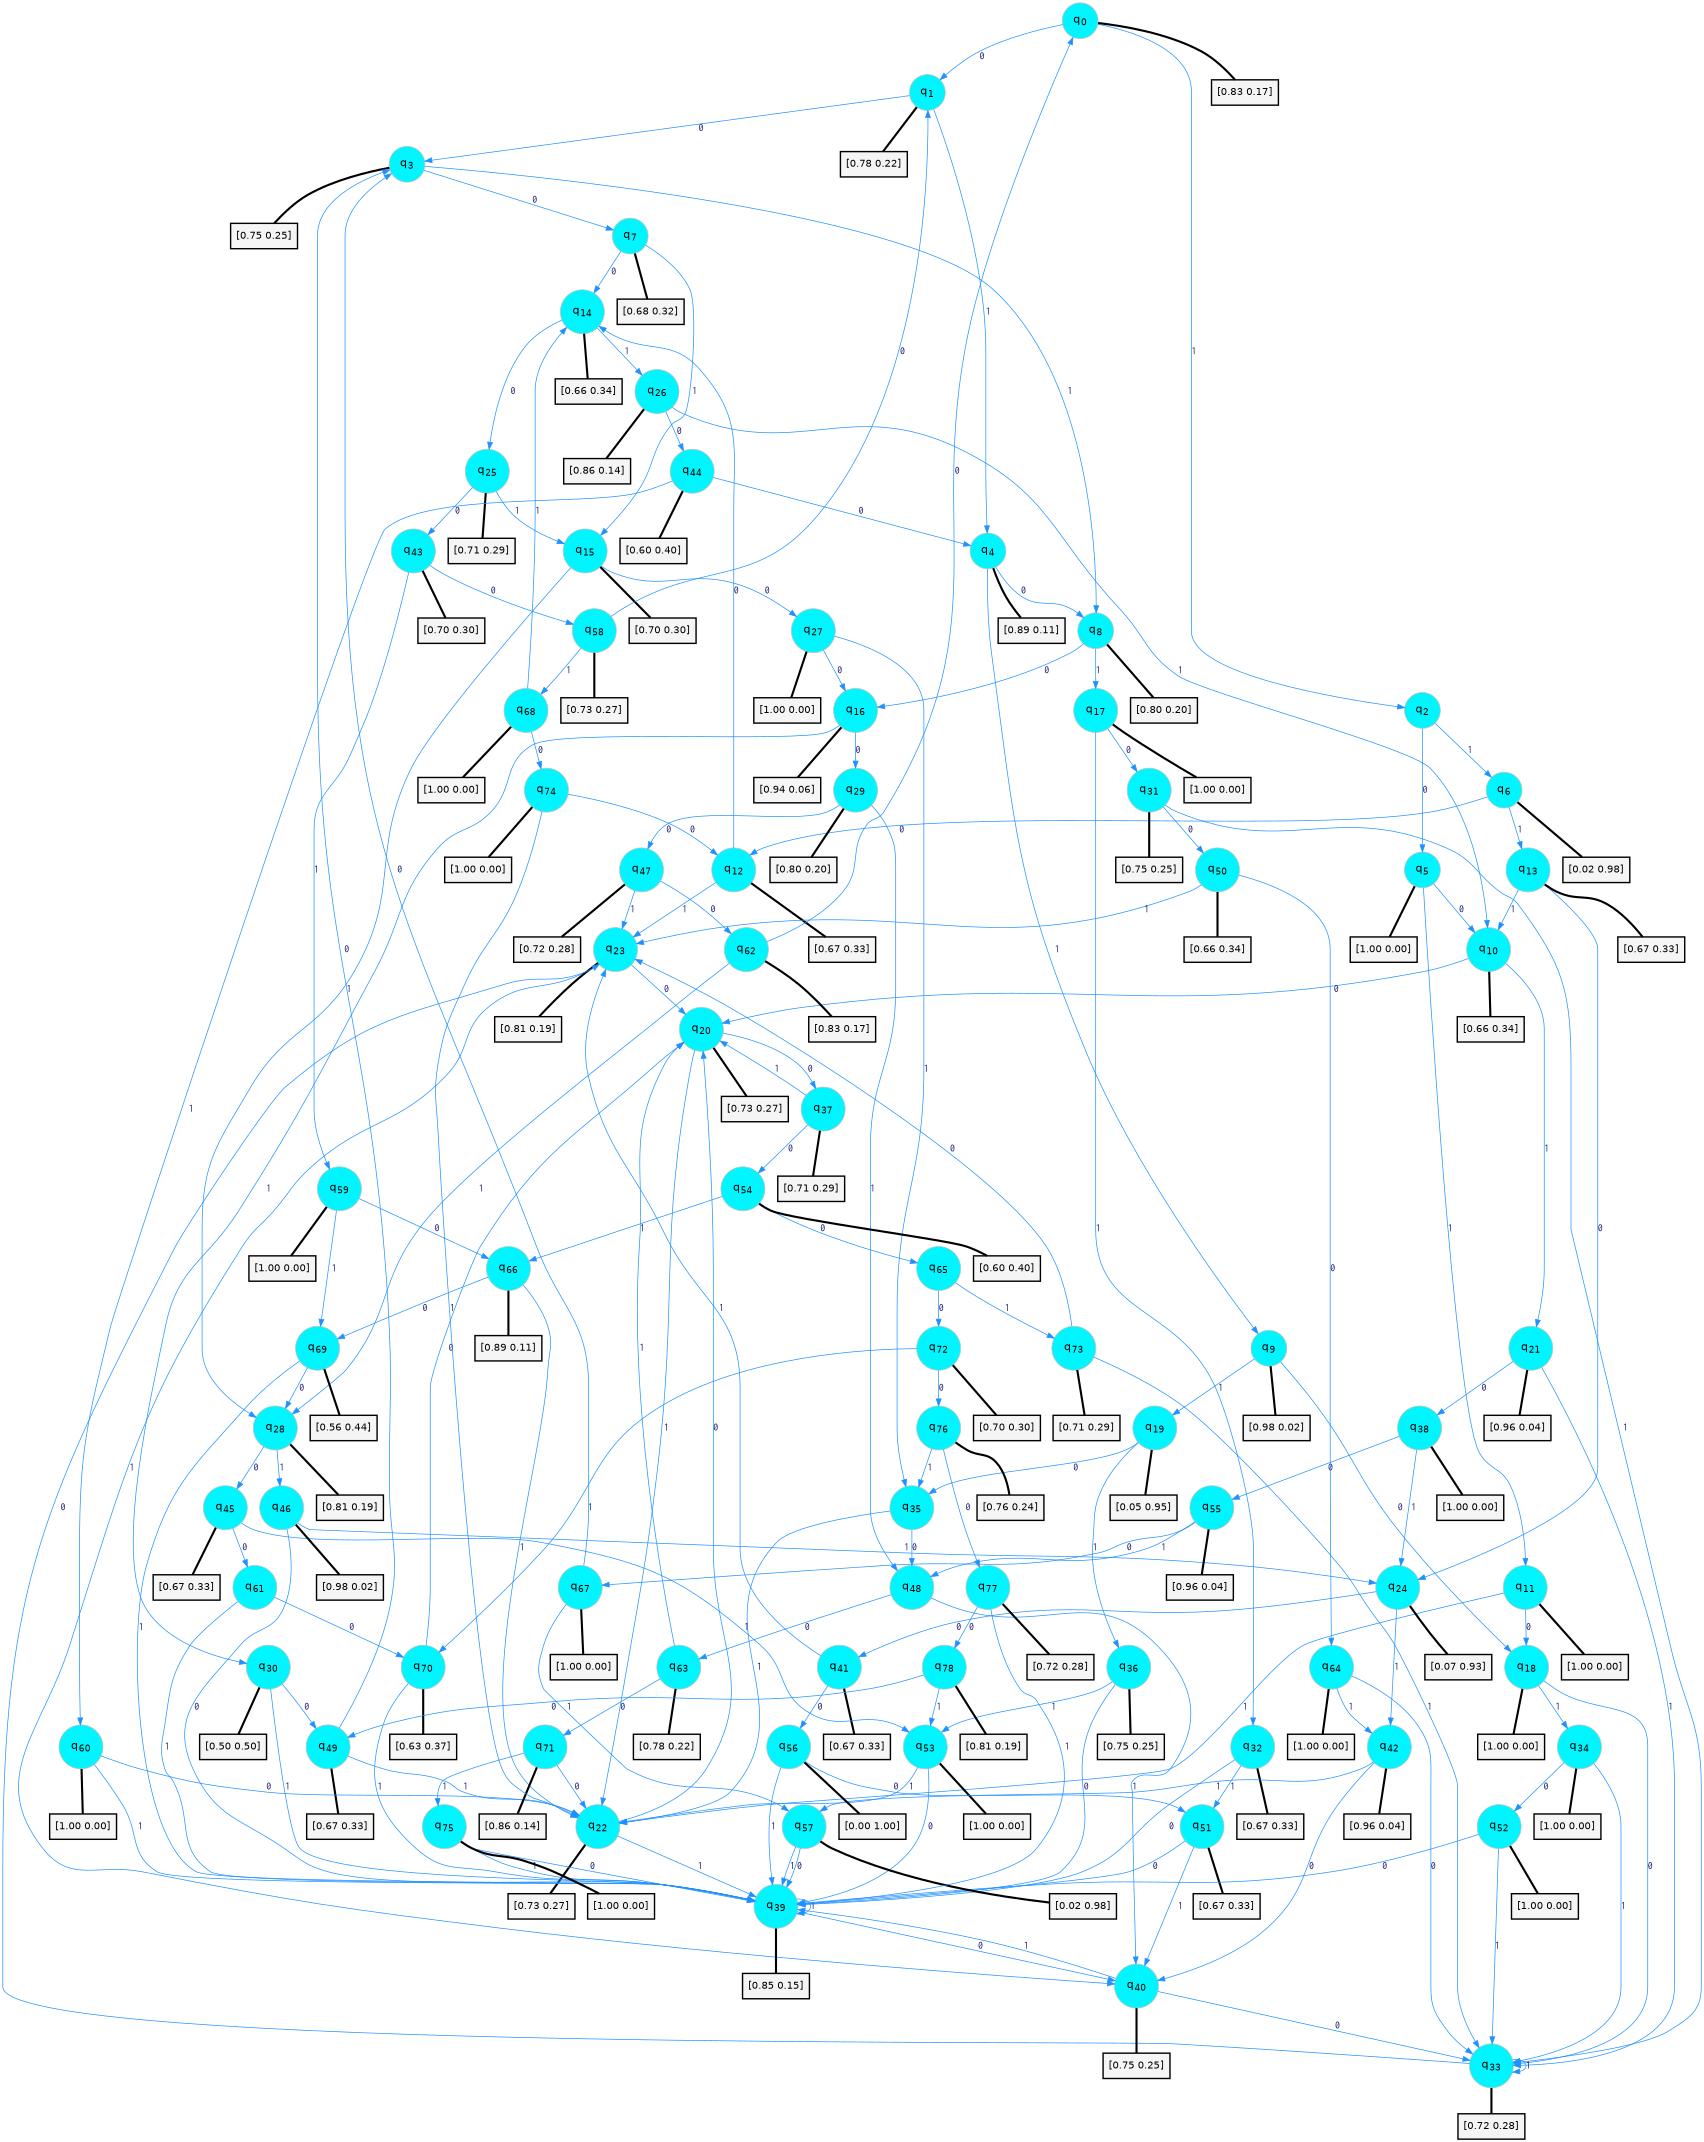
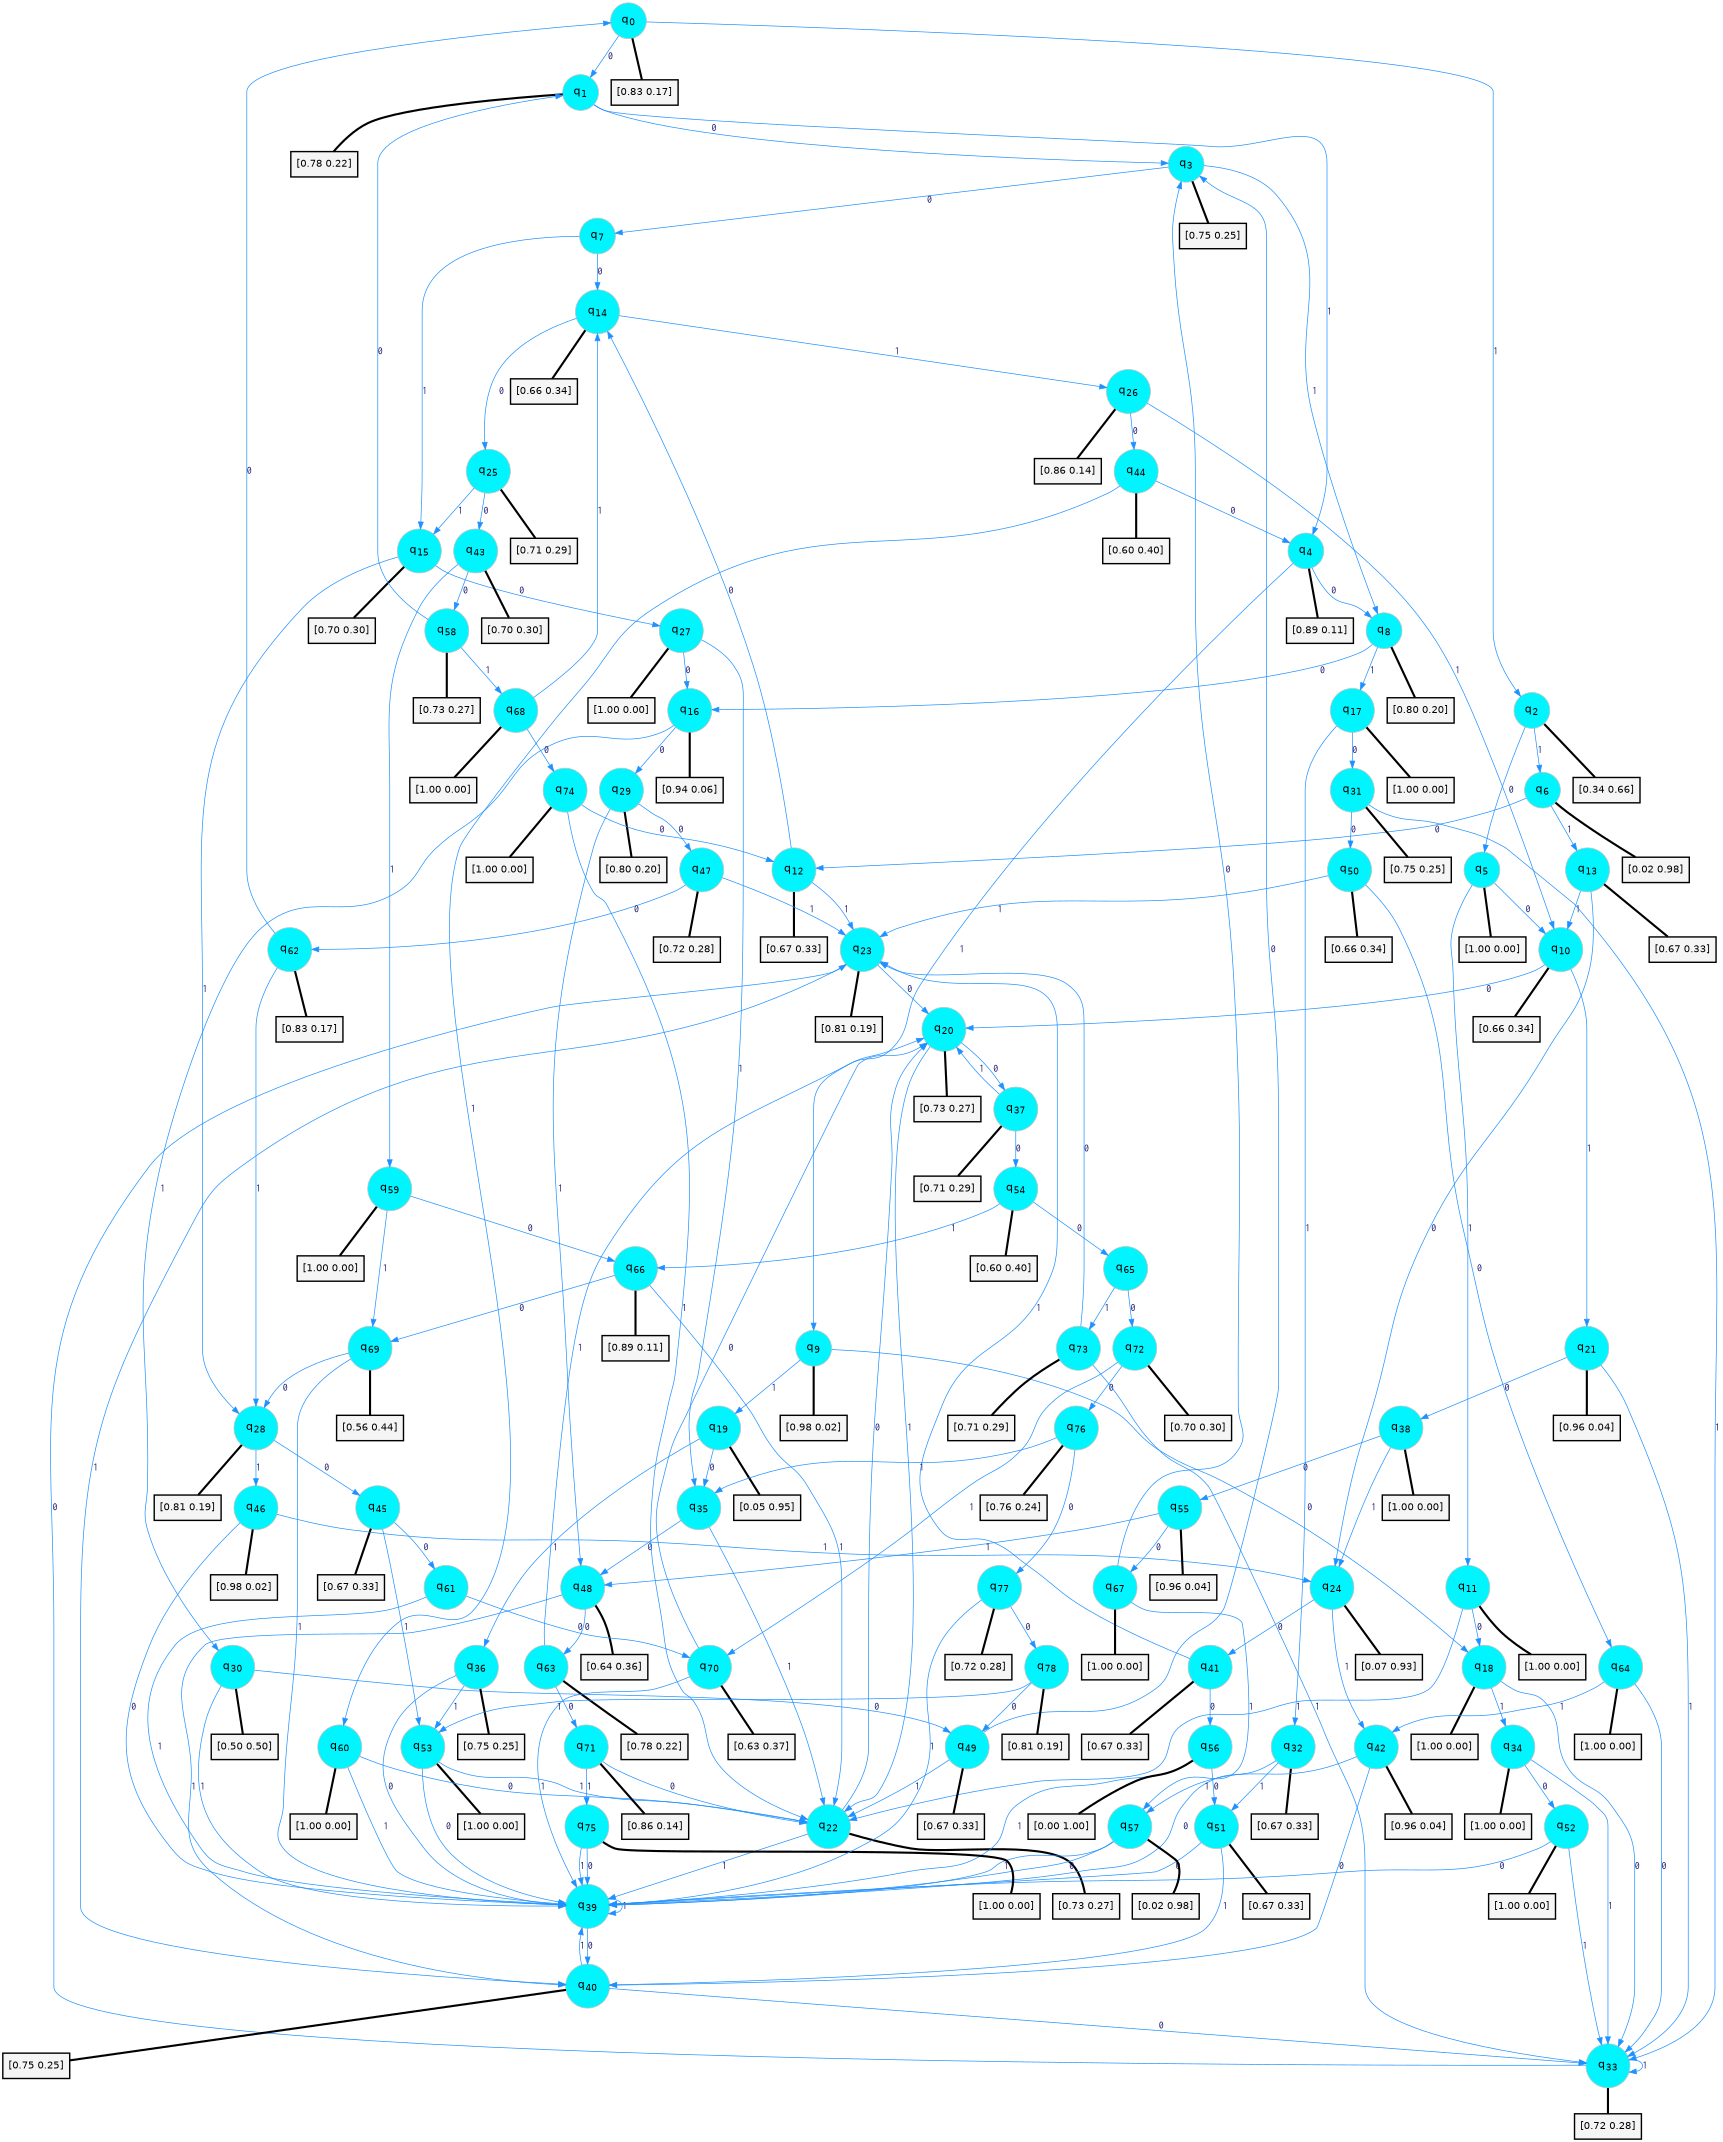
node "[0.68 0.32]": removed
node "[0.34 0.66]": added
node "[0.64 0.36]": added
node "[0.85 0.15]": removed
